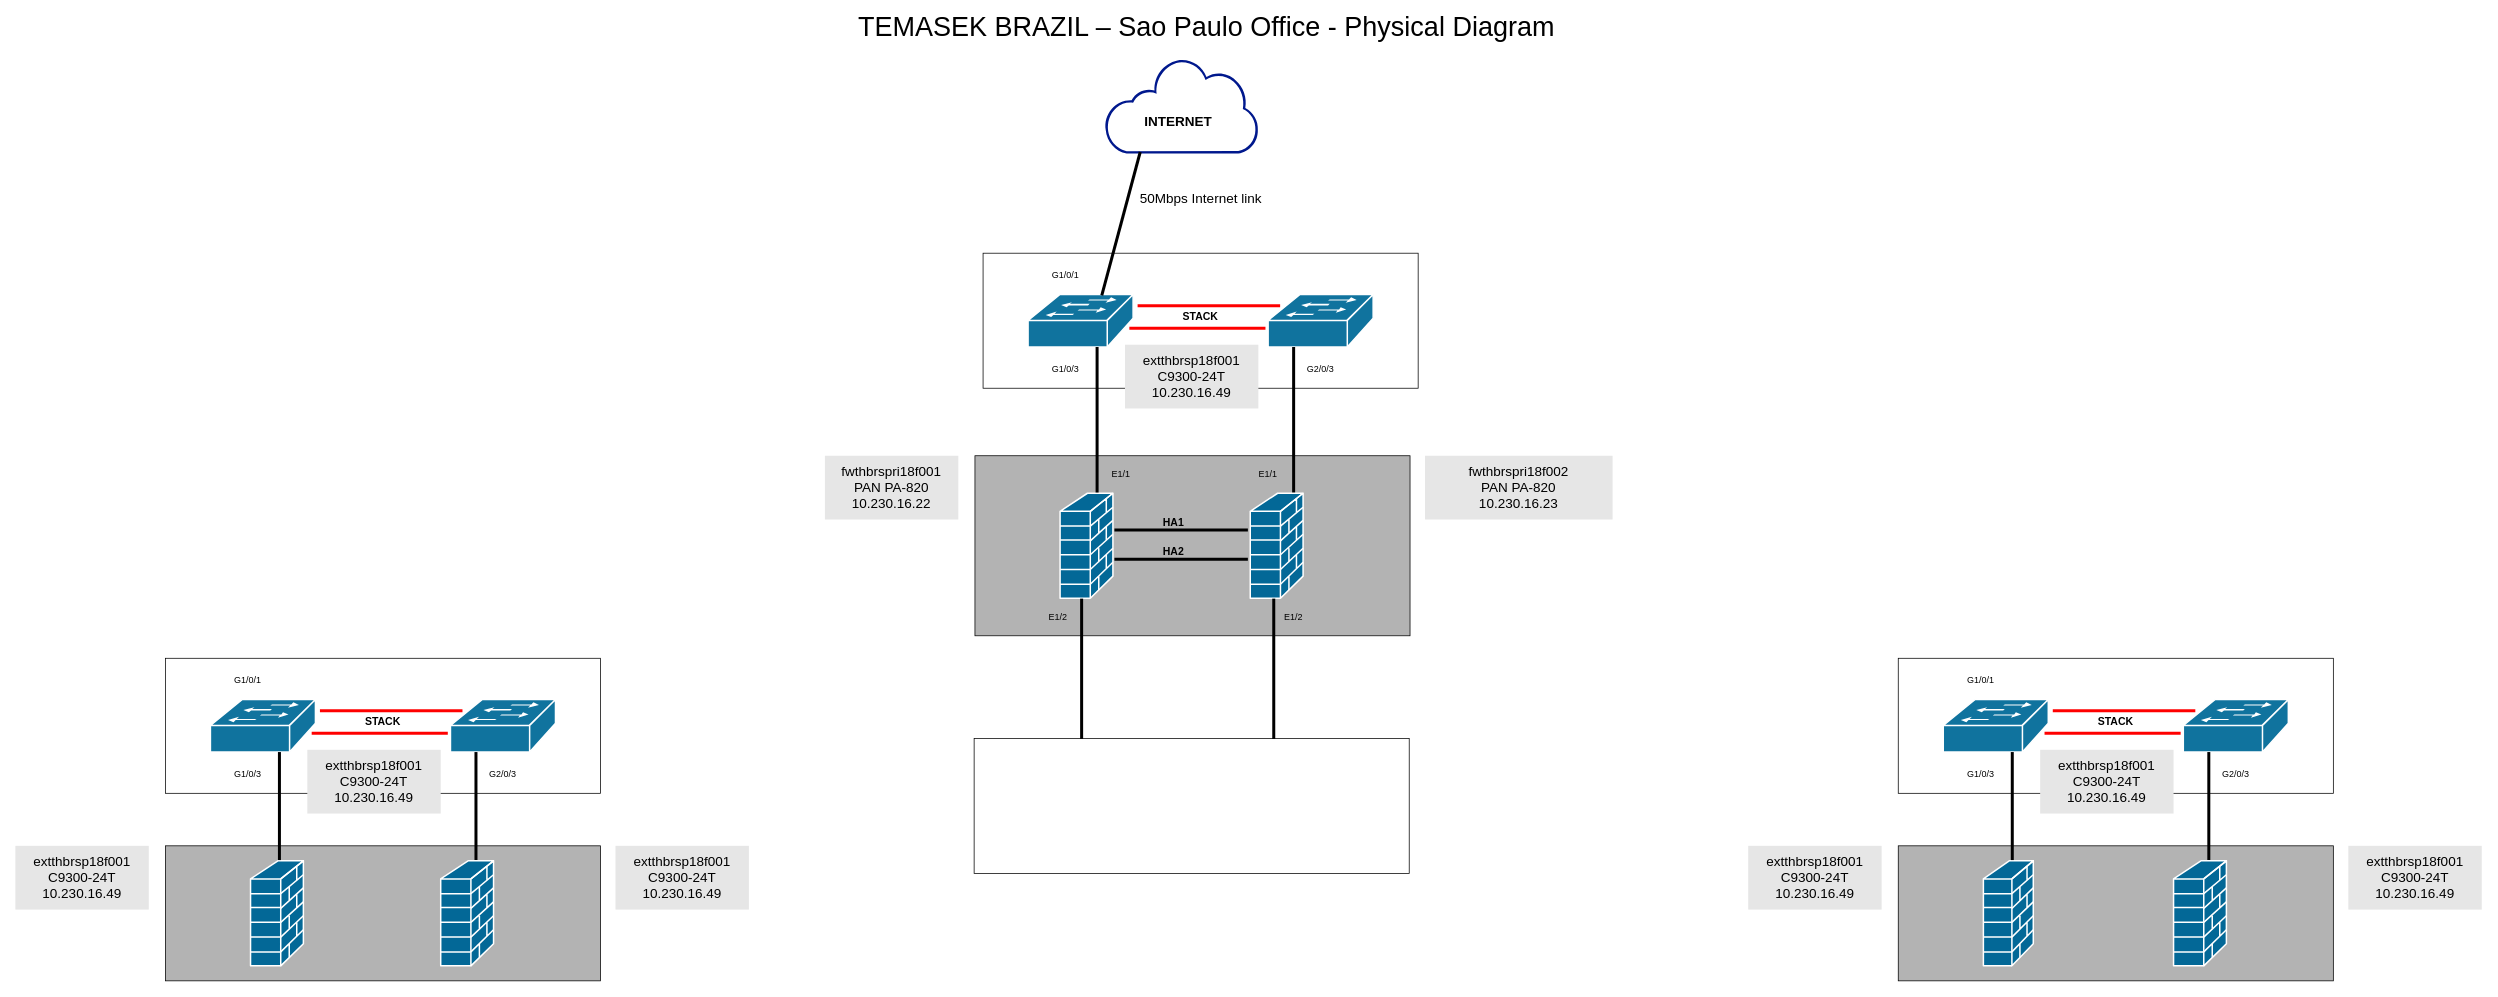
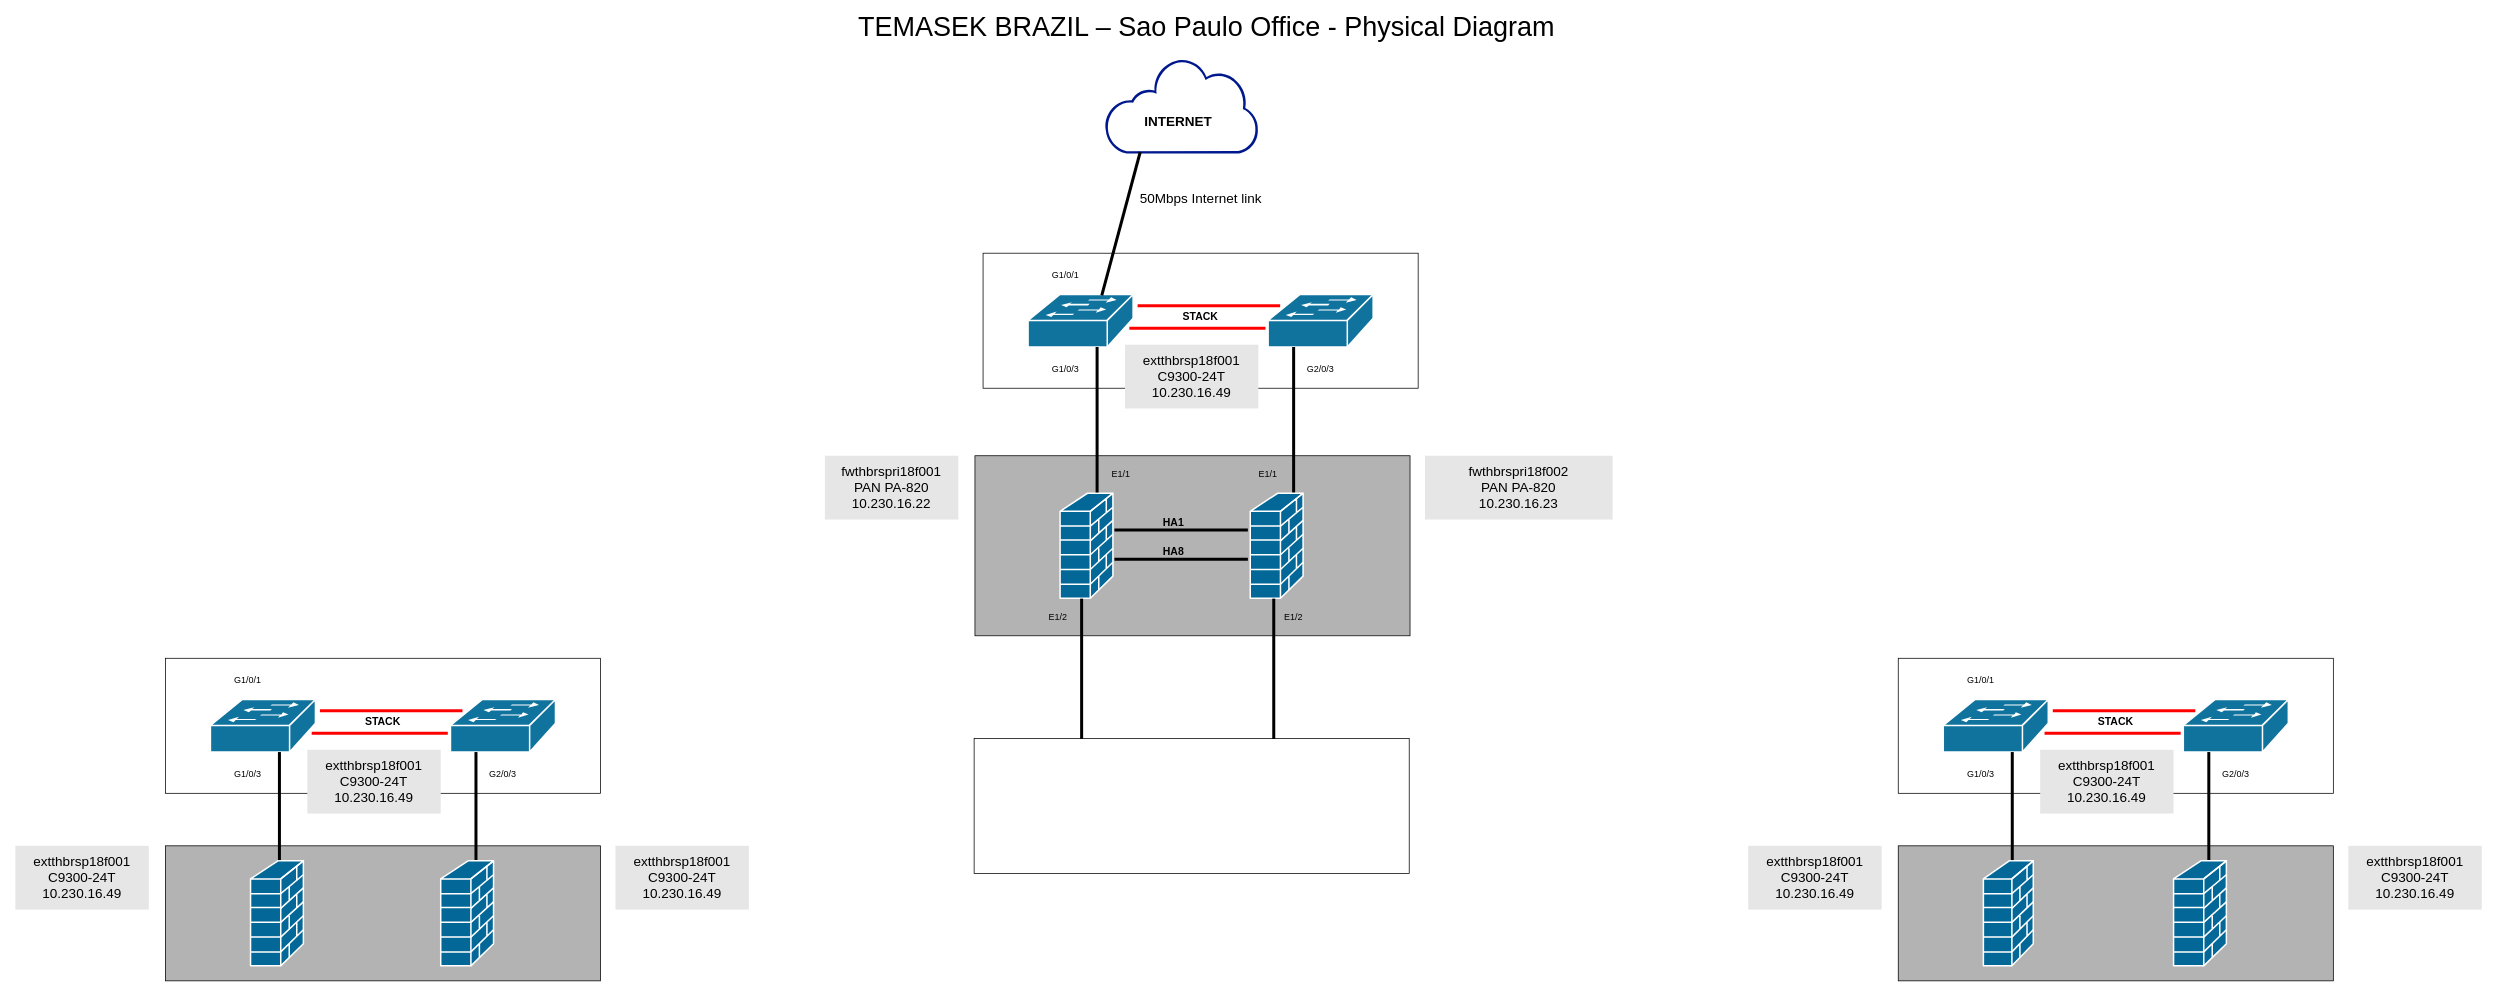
node "HA2": label "HA2" -> "HA8"
